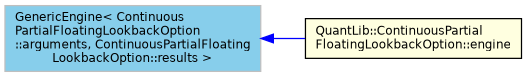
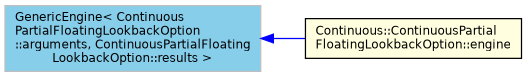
node "QuantLib::ContinuousPartial FloatingLookbackOption::engine": label "QuantLib::ContinuousPartial FloatingLookbackOption::engine" -> "Continuous::ContinuousPartial FloatingLookbackOption::engine"
